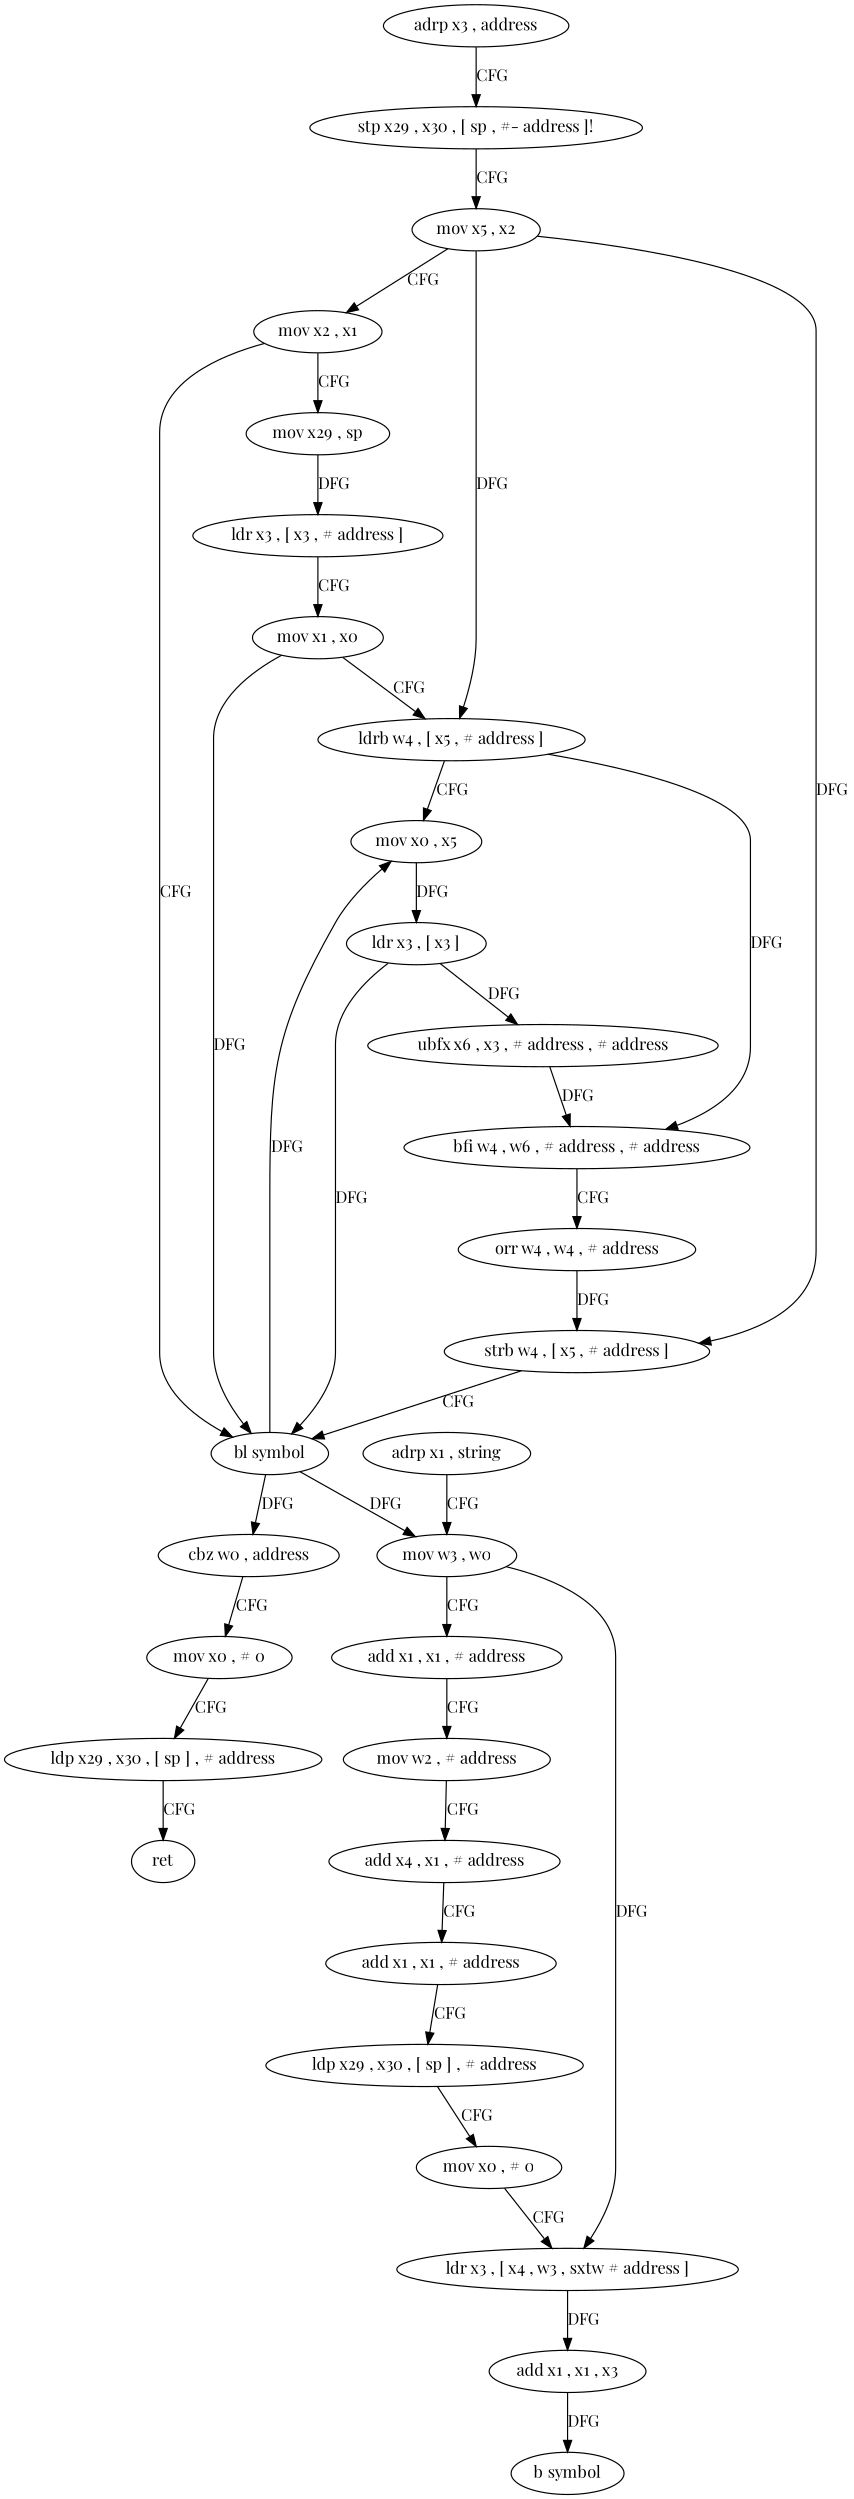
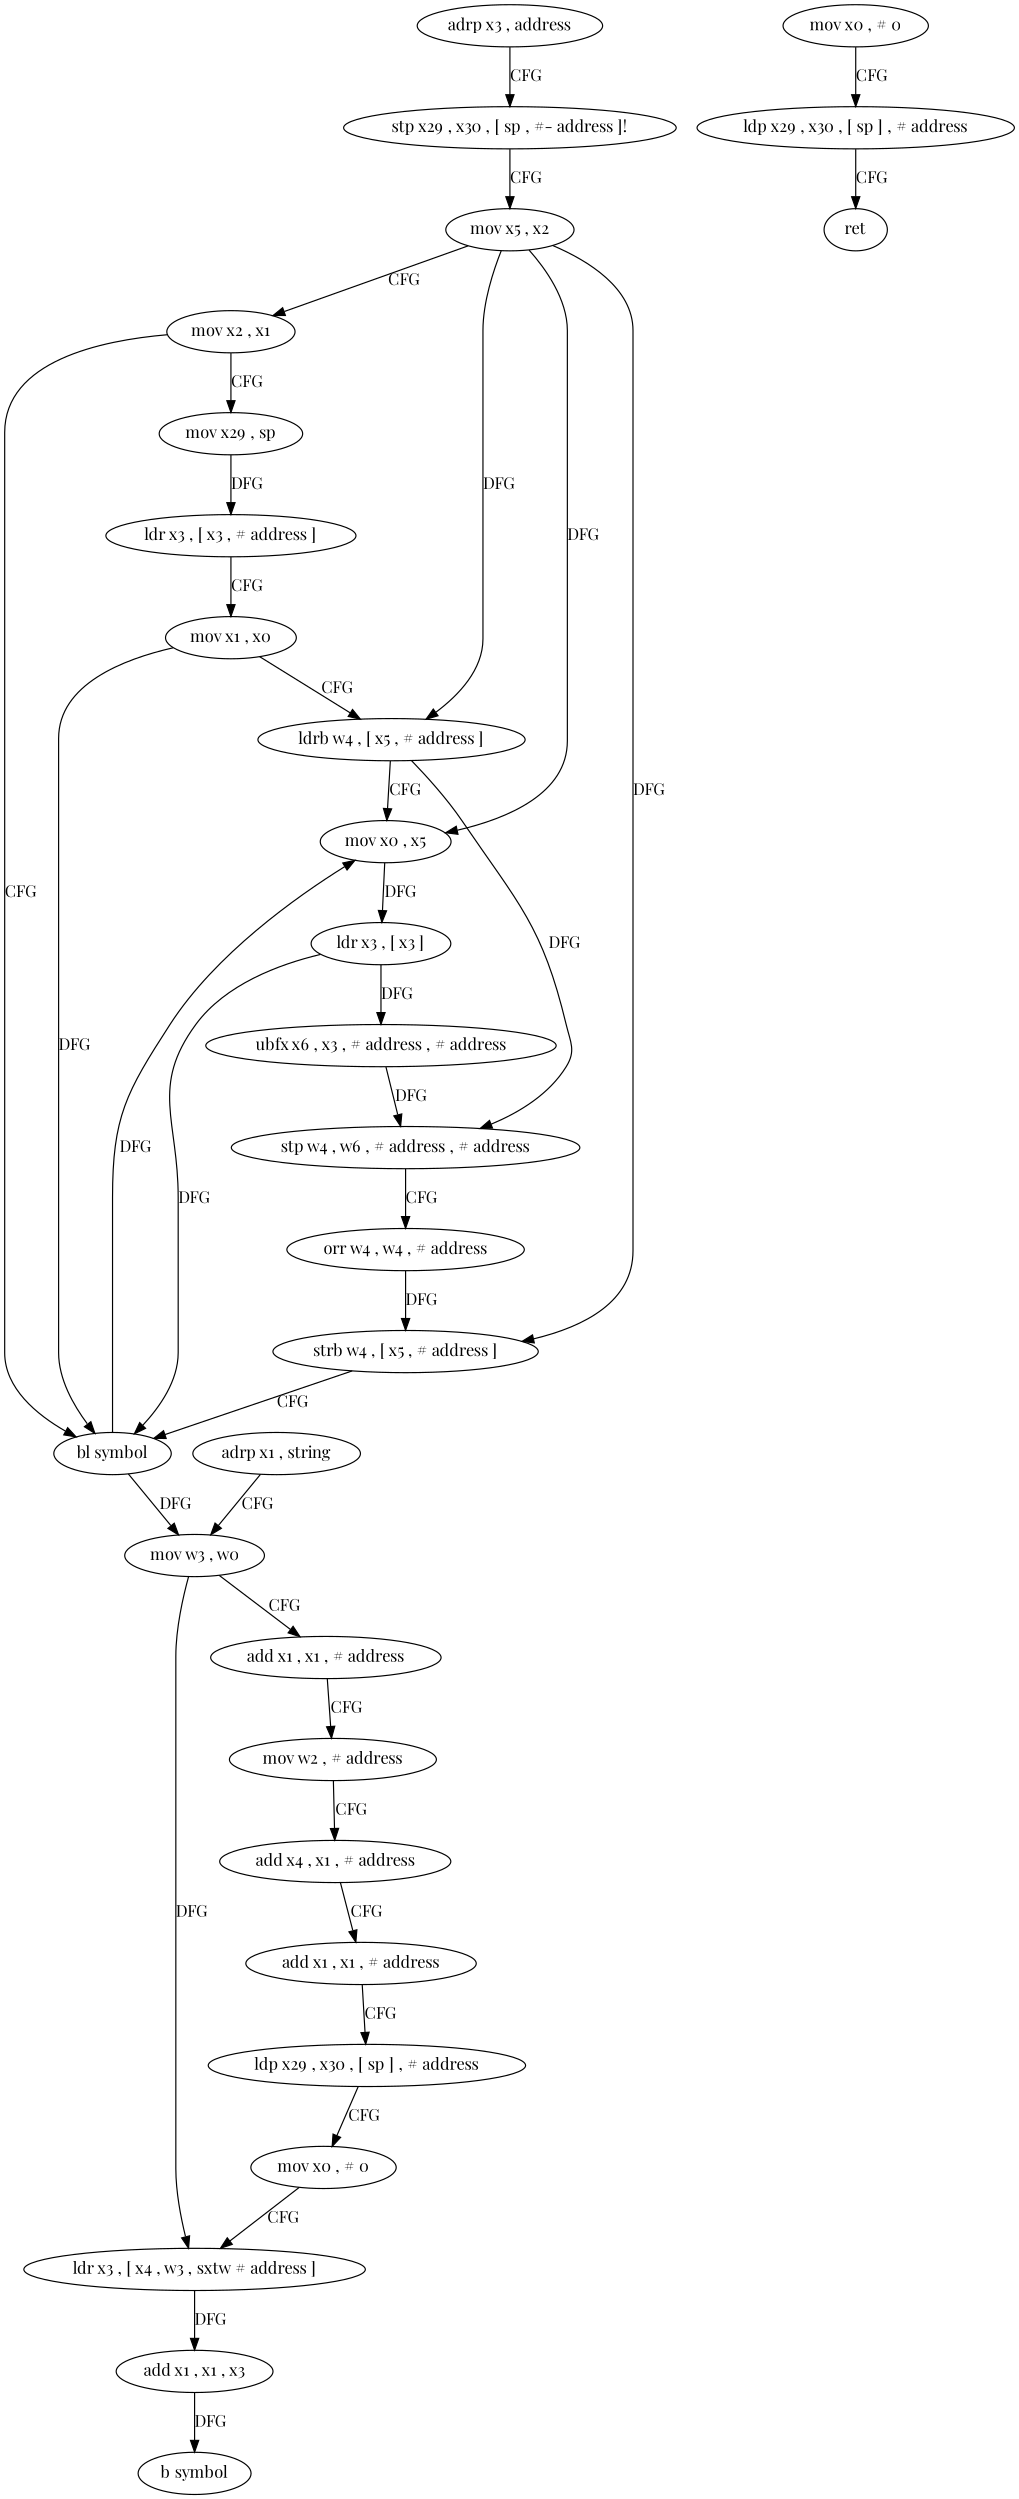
edge "mov x5 , x2" -> "mov x0 , x5": added, label "DFG"
node "bfi w4 , w6 , # address , # address": label "bfi w4 , w6 , # address , # address" -> "stp w4 , w6 , # address , # address"
node "cbz w0 , address": removed
